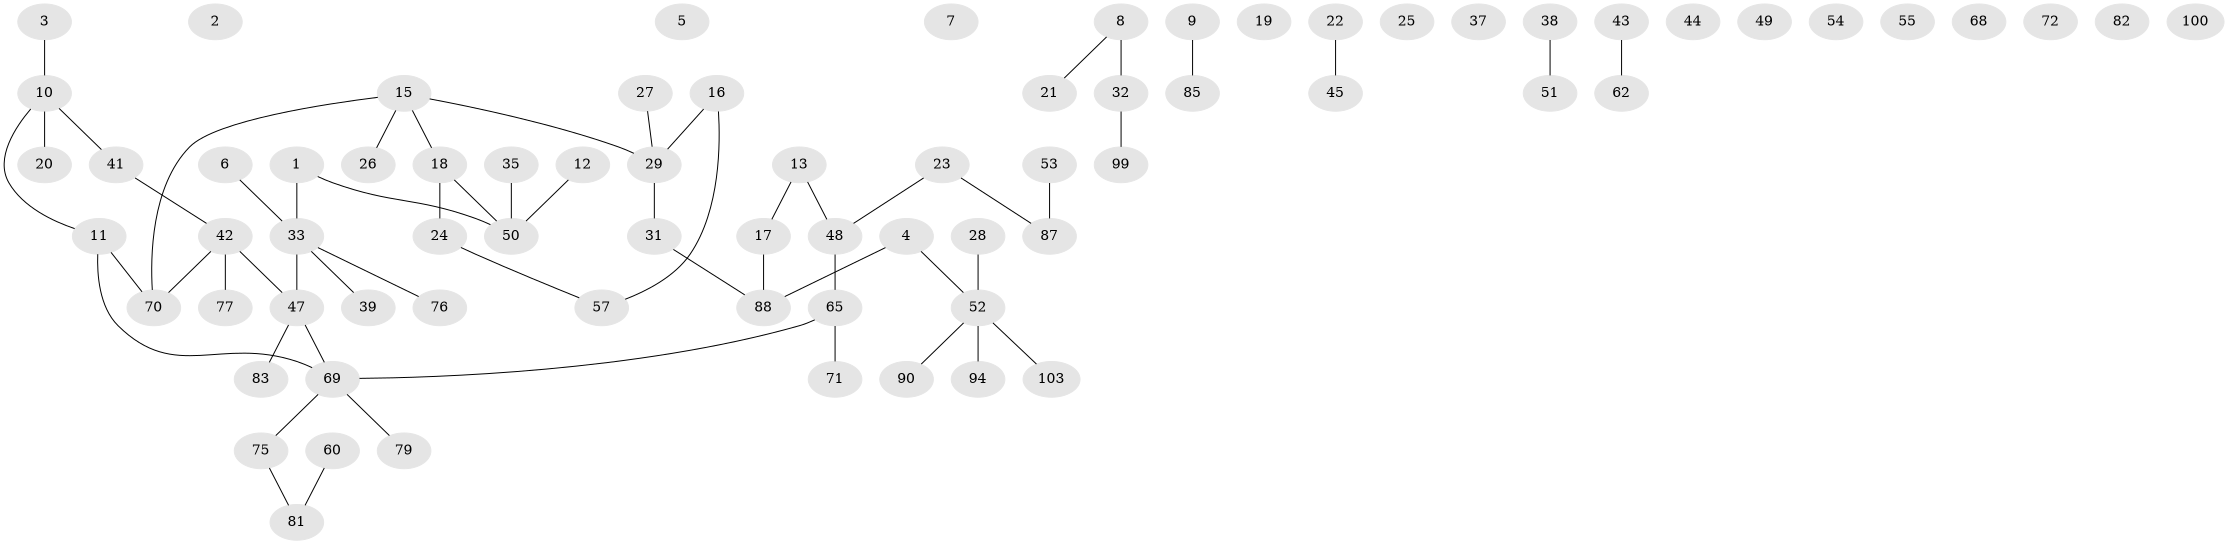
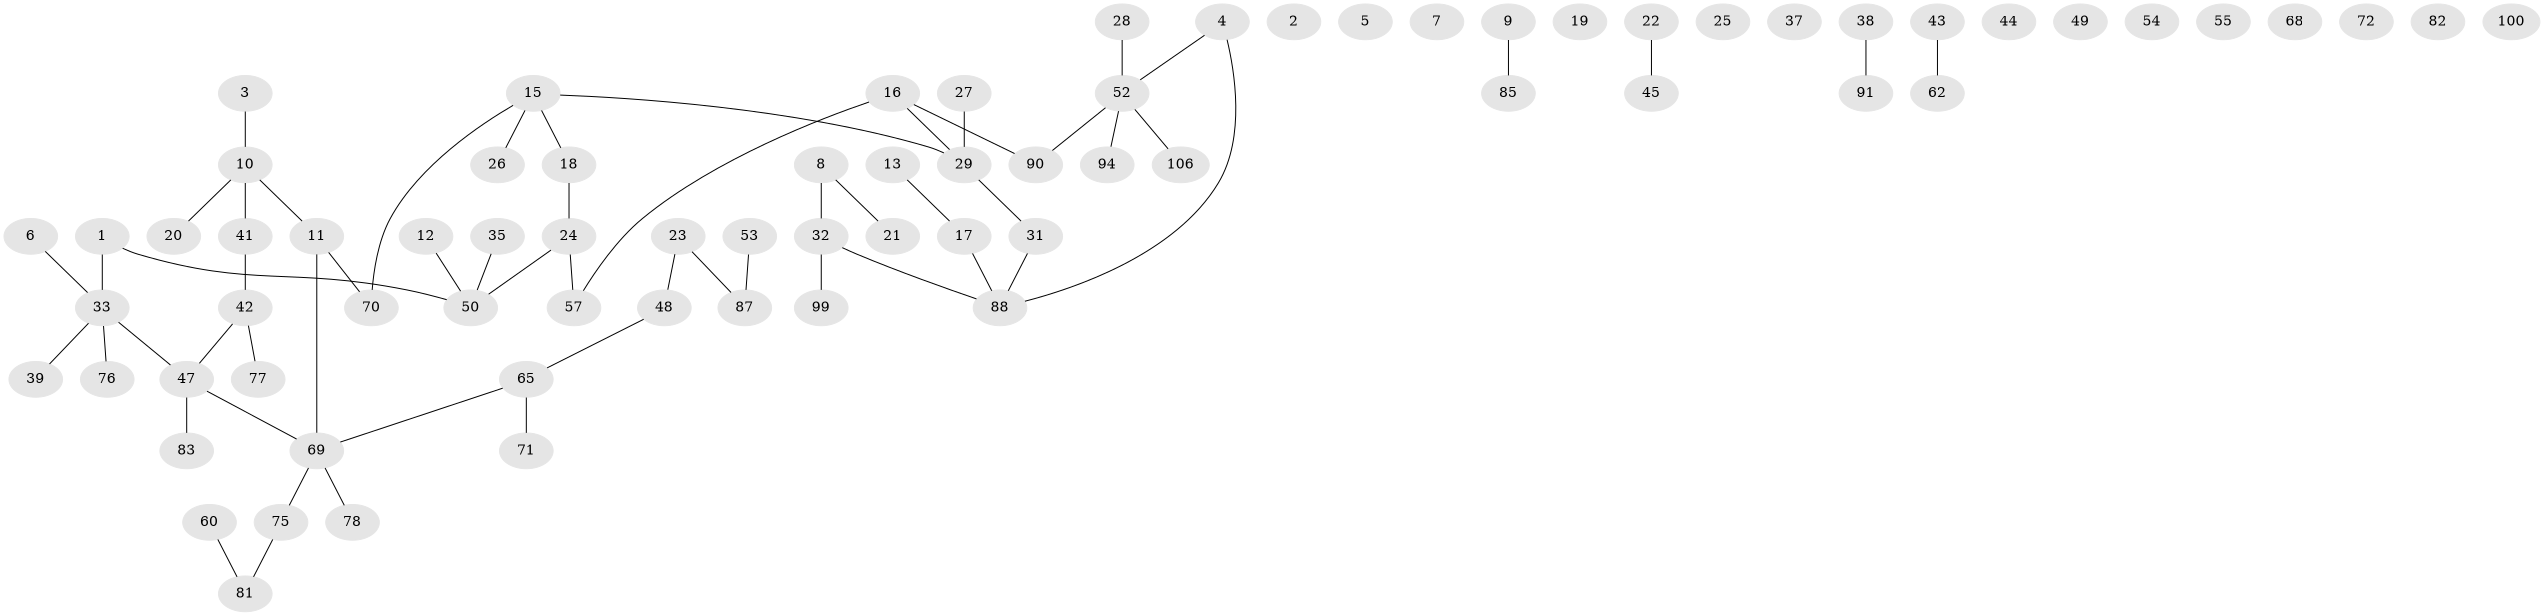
node "51": label "51" -> "91"
edge "16" -- "90": added
edge "18" -- "50": now "24" -- "50"
edge "13" -- "48": removed
edge "42" -- "70": removed
edge "32" -- "88": added
node "103": label "103" -> "106"
node "79": label "79" -> "78"
